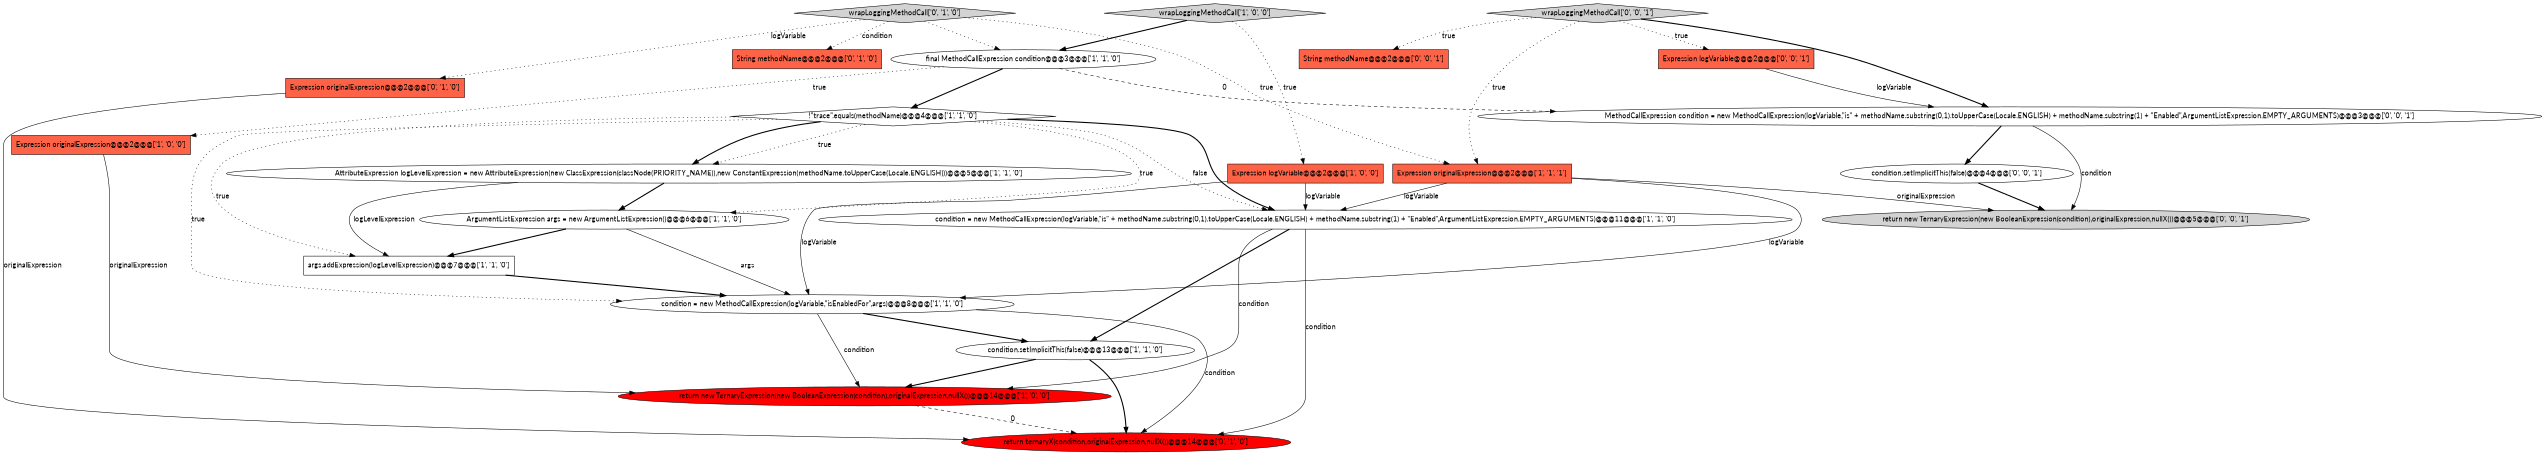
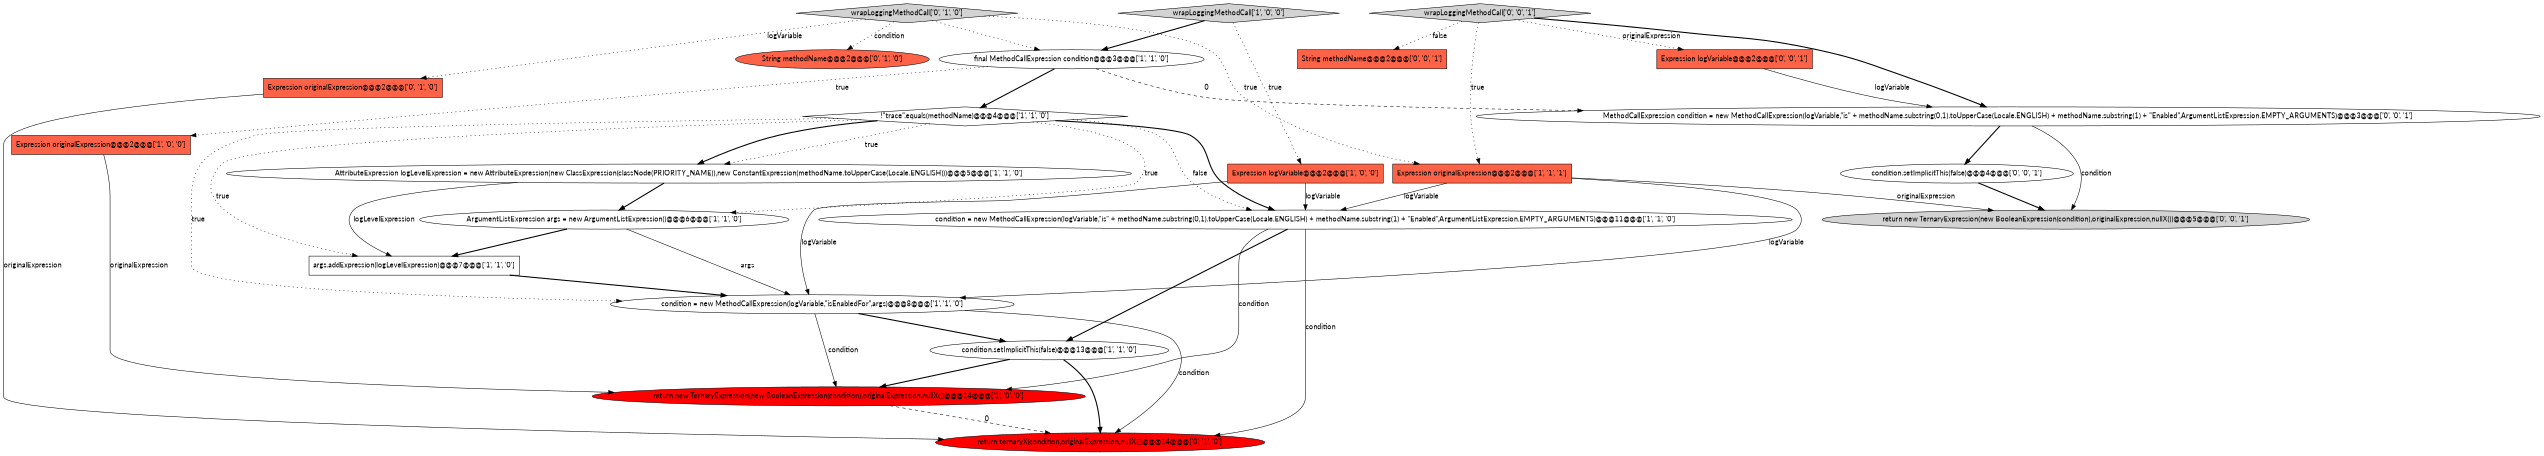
edge "wrapLoggingMethodCall['0', '0', '1']" -> "String methodName@@@2@@@['0', '0', '1']": label "true" -> "false"
edge "wrapLoggingMethodCall['0', '0', '1']" -> "Expression logVariable@@@2@@@['0', '0', '1']": label "true" -> "originalExpression"
node "String methodName@@@2@@@['0', '1', '0']": shape box -> ellipse
